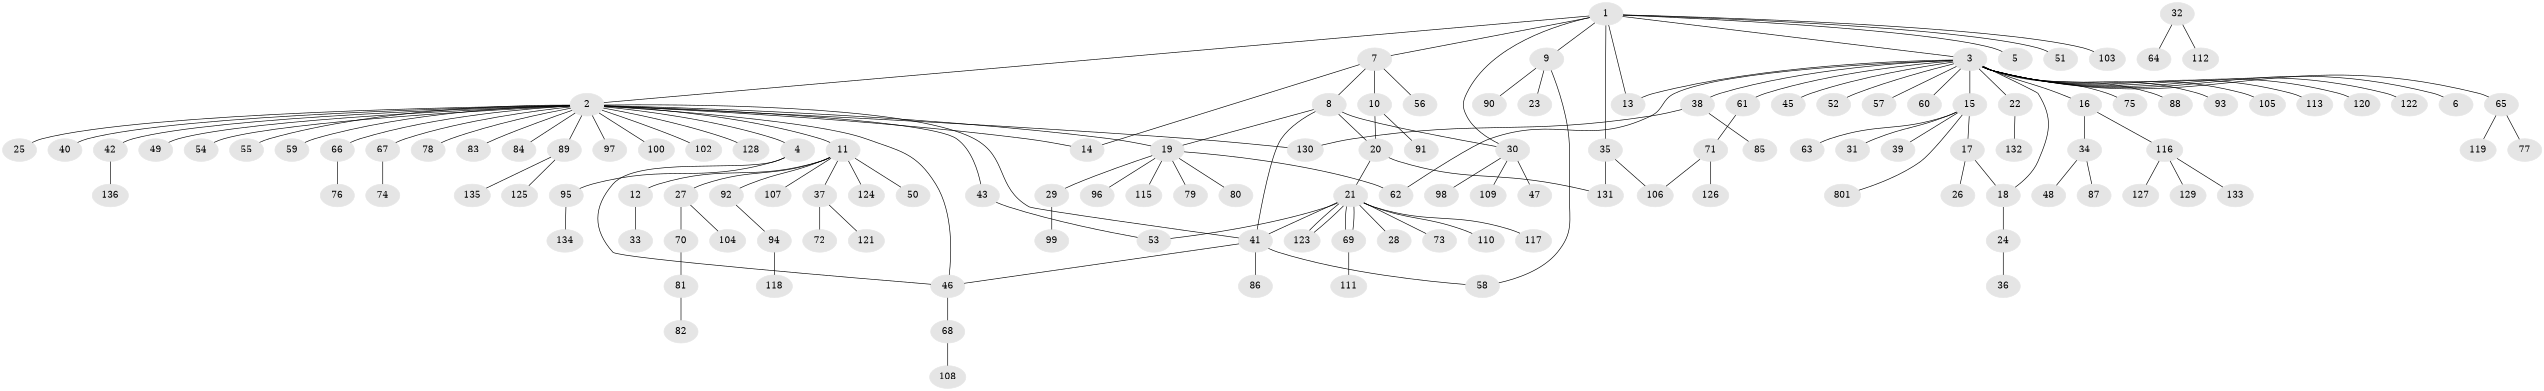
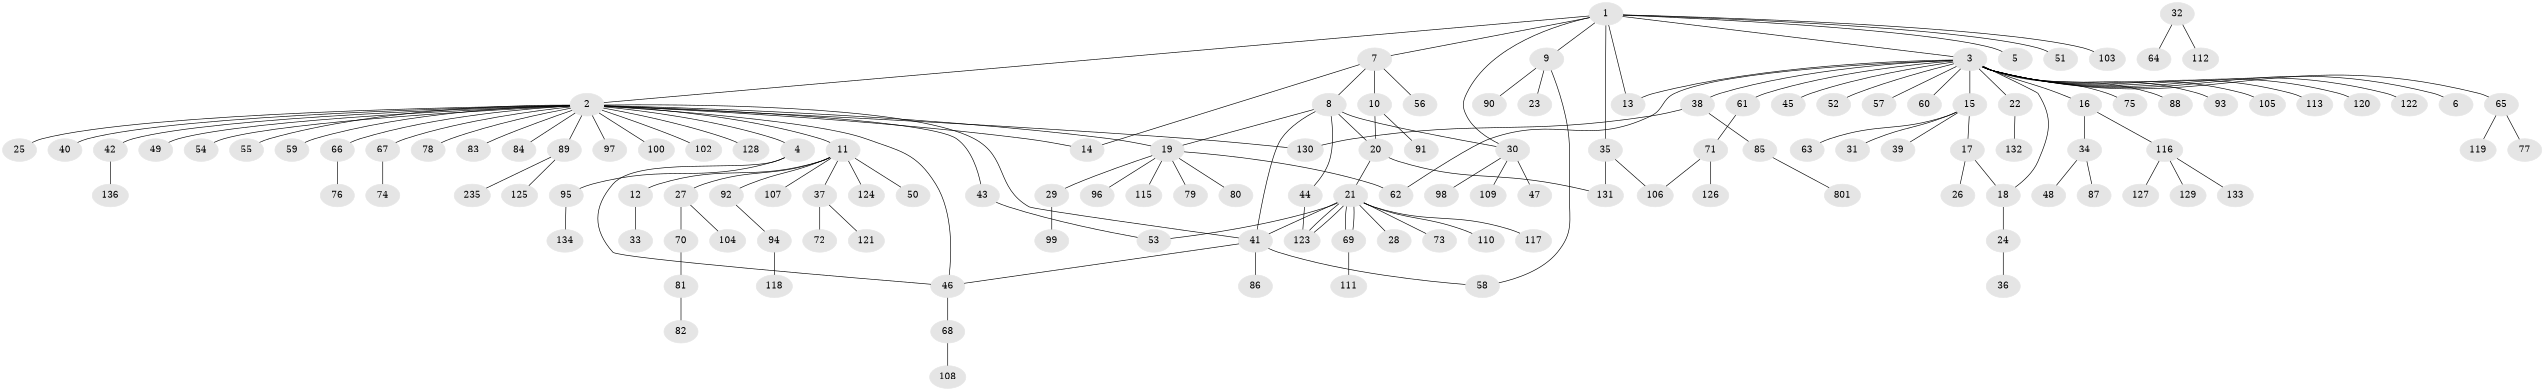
edge "15" -- "801": now "85" -- "801"
node "135": label "135" -> "235"
node "44": added
